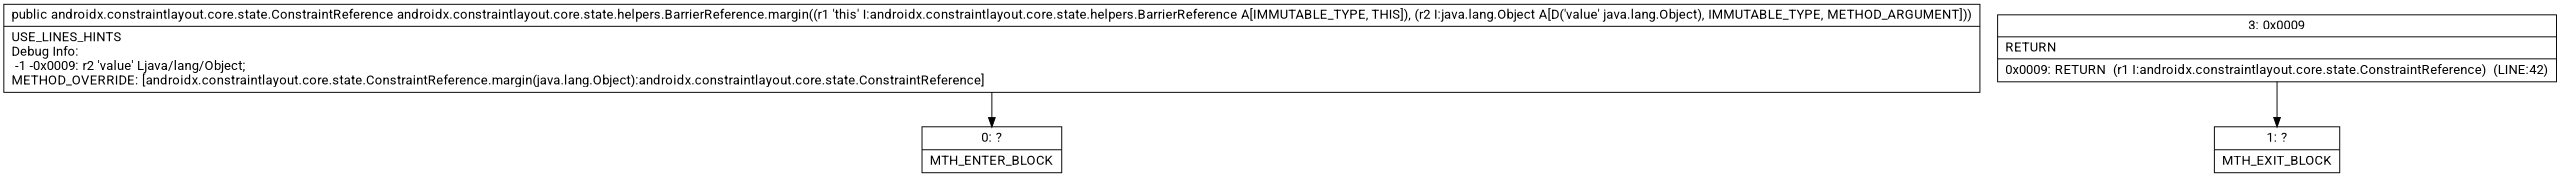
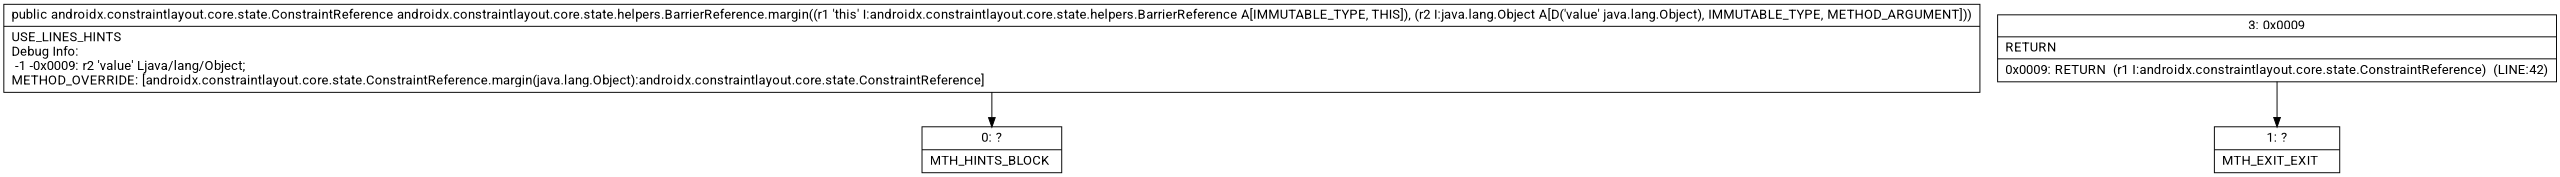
node "0: ?": text "MTH_ENTER_BLOCK" -> "MTH_HINTS_BLOCK"
node "1: ?": text "MTH_EXIT_BLOCK" -> "MTH_EXIT_EXIT"
